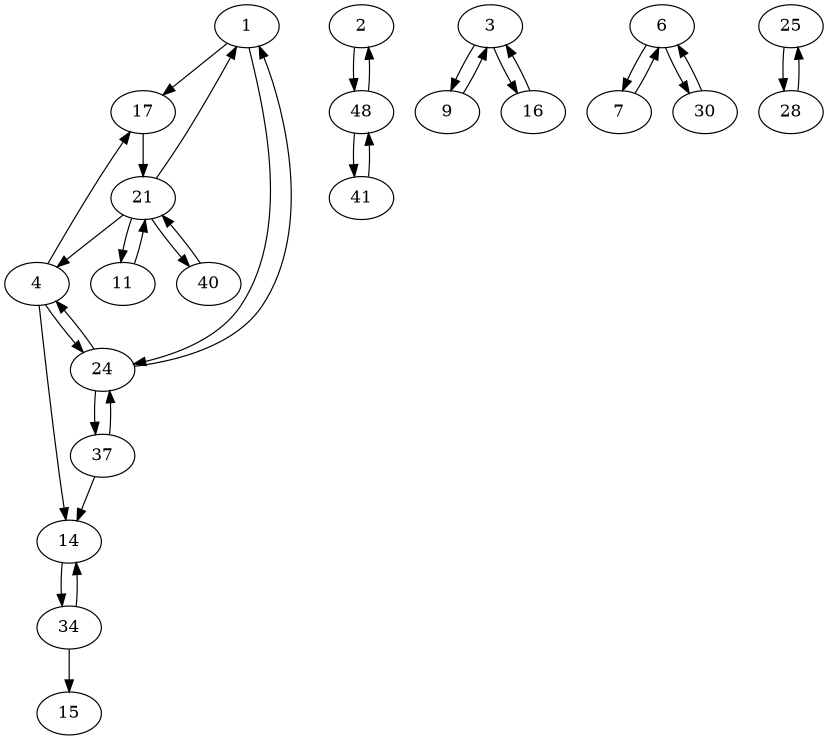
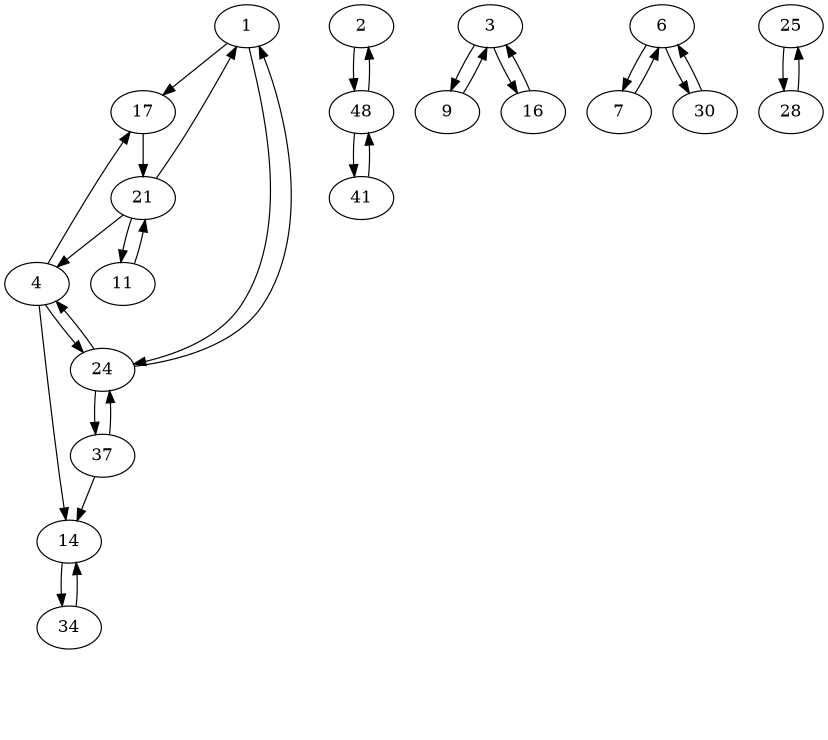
node "40": removed
node "15": removed
